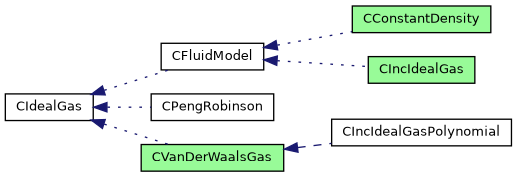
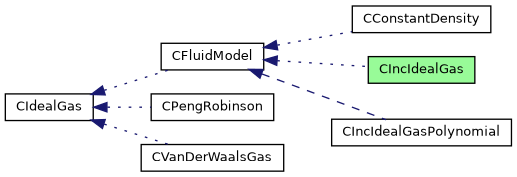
node "CConstantDensity": fillcolor palegreen -> white
edge "CIncIdealGasPolynomial" -> "CVanDerWaalsGas": now "CIncIdealGasPolynomial" -> "CFluidModel"
node "CVanDerWaalsGas": fillcolor palegreen -> white
